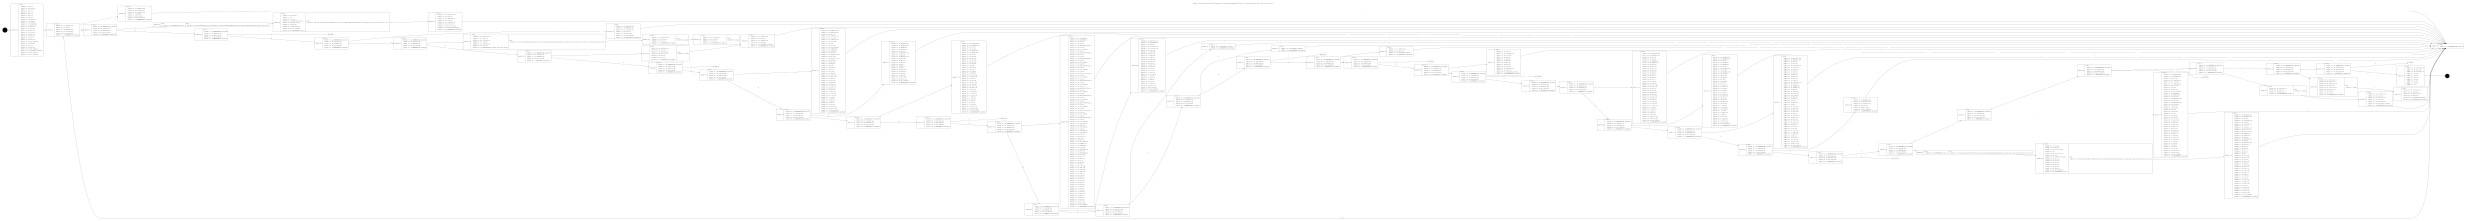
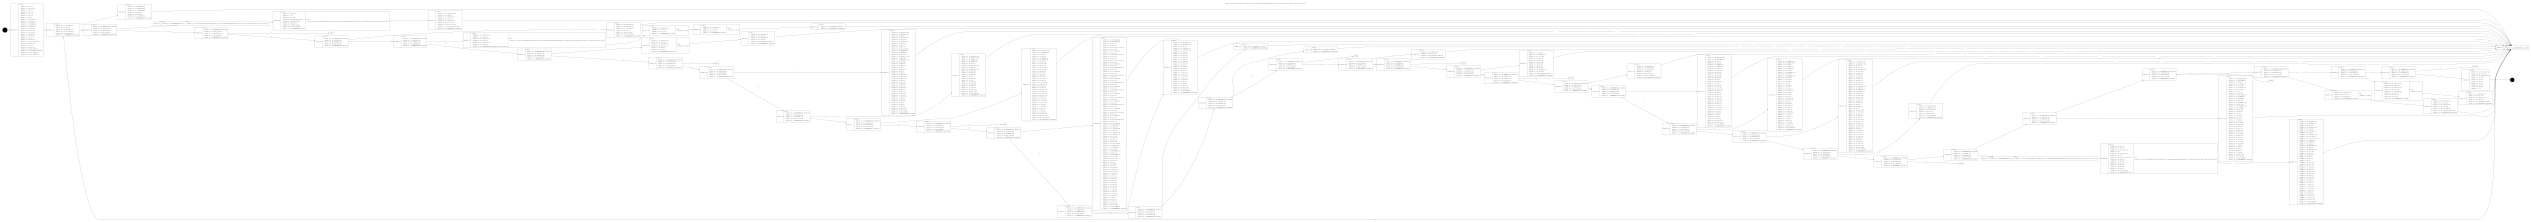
node "0x402277 [15]": added
node "0x401d7b [30]": added
